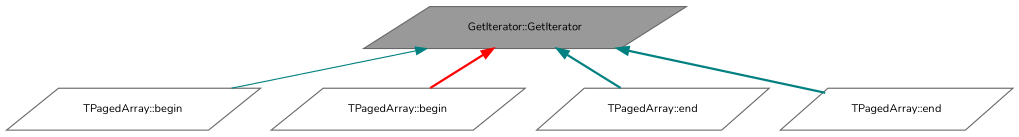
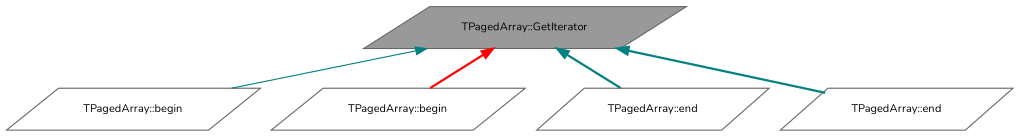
node "GetIterator::GetIterator": label "GetIterator::GetIterator" -> "TPagedArray::GetIterator"
